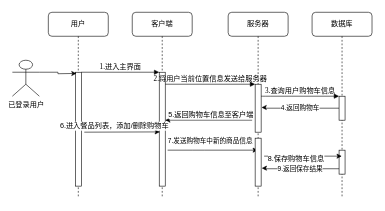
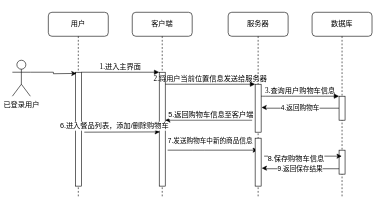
node "已登录用户": size 27x36 -> 18x36
